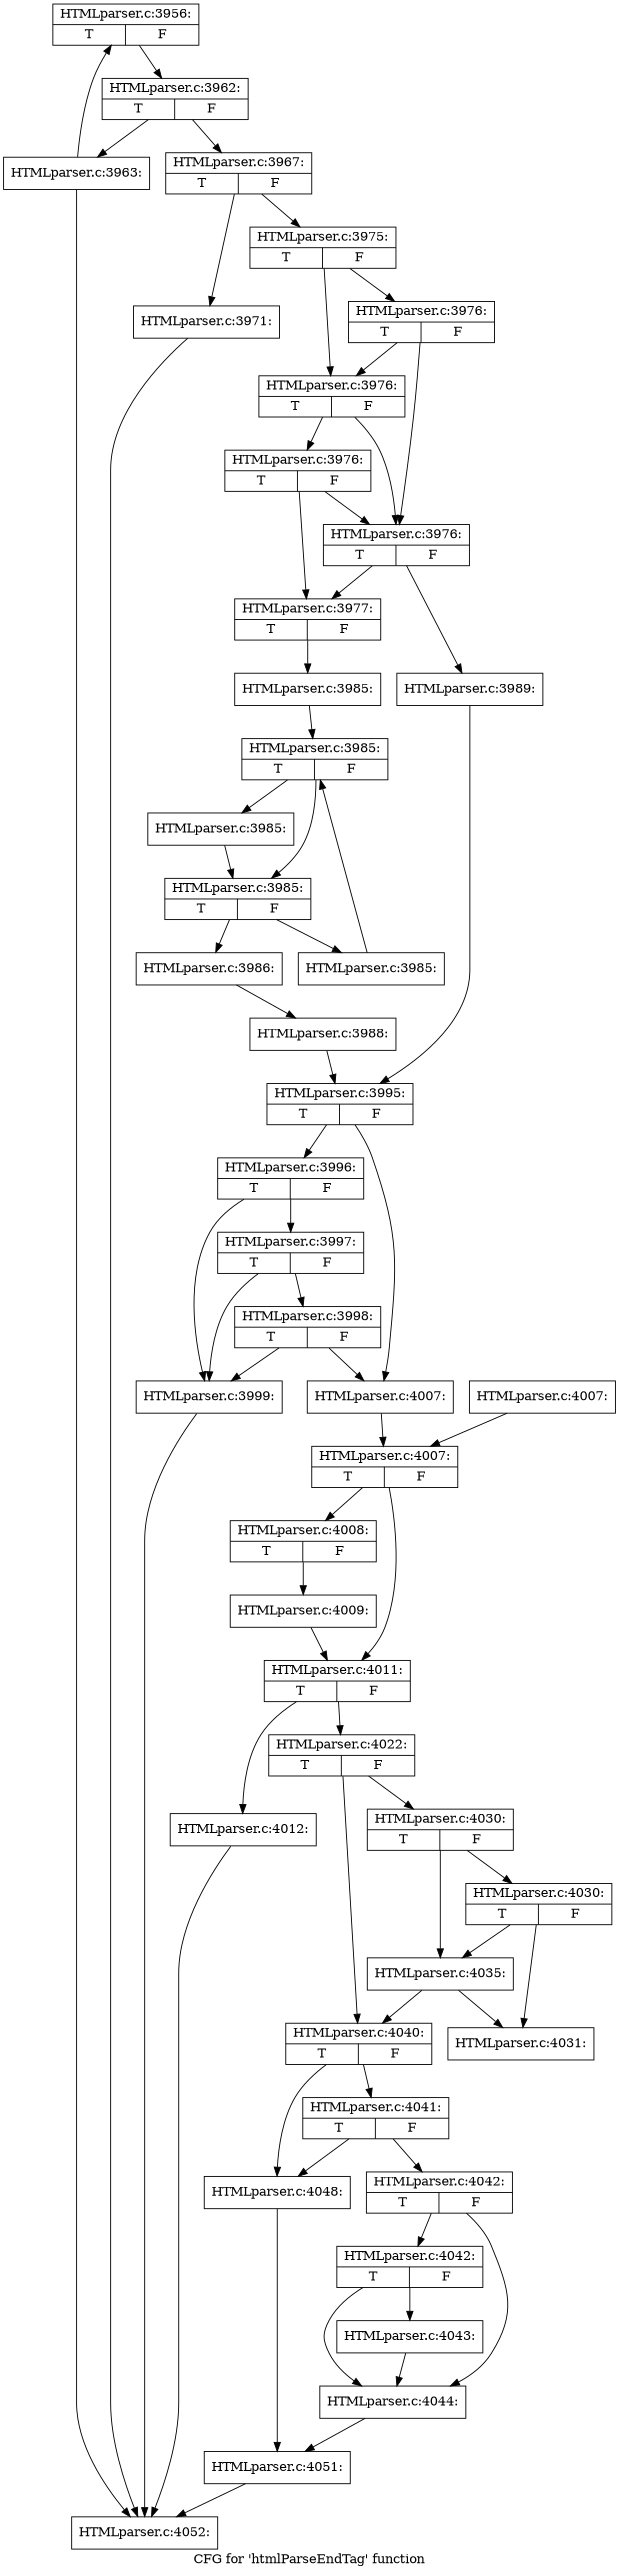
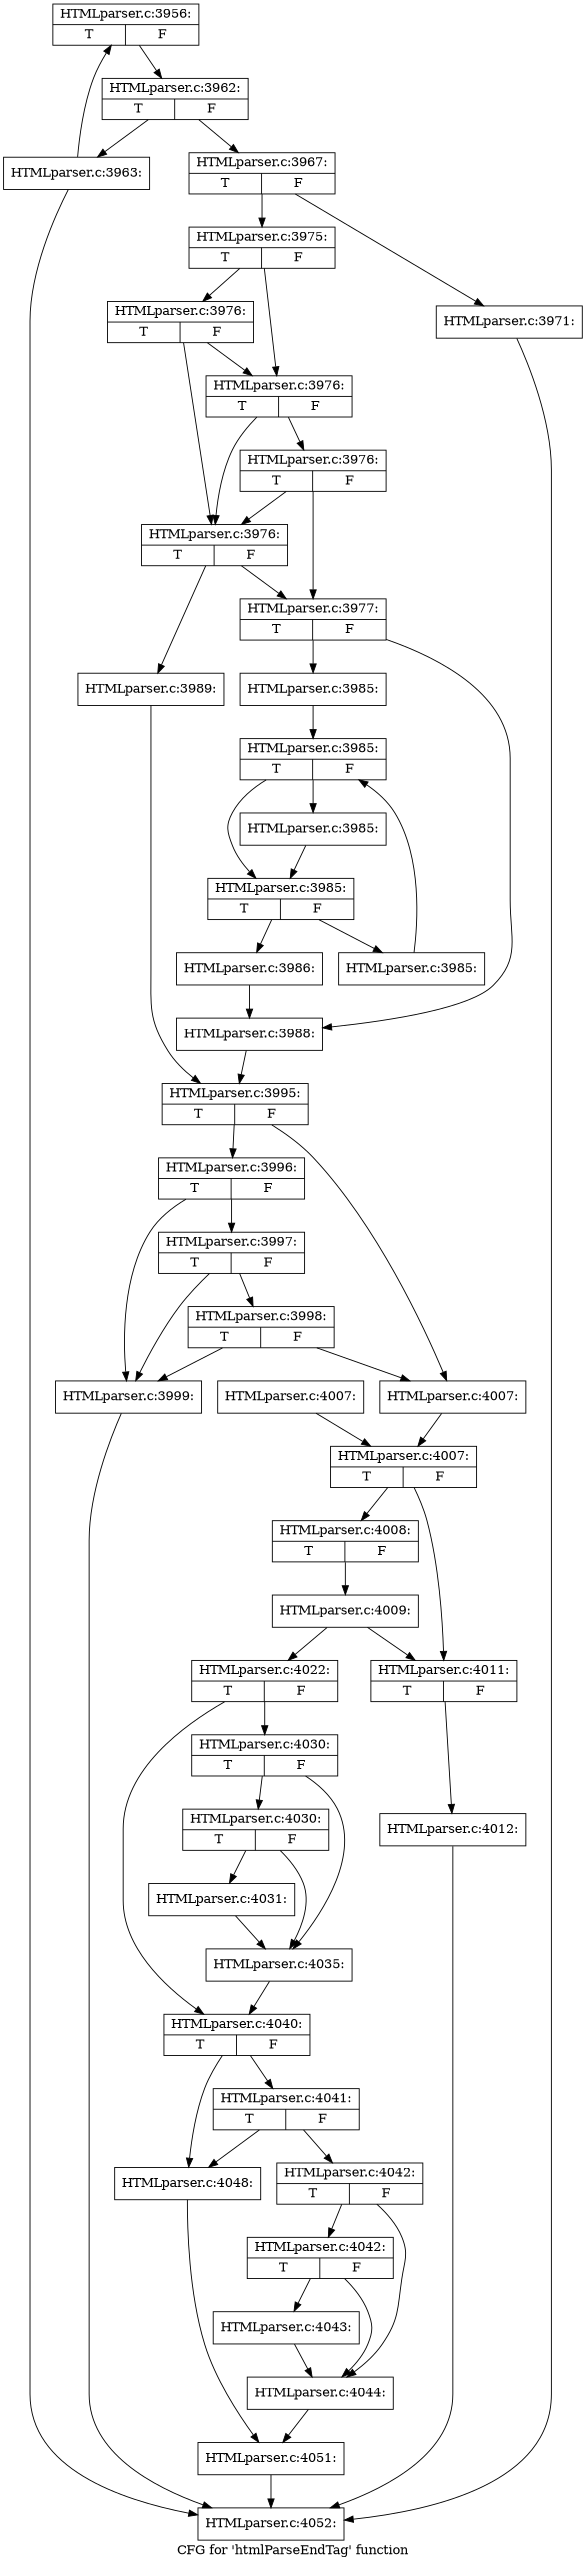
edge "HTMLparser.c:3977:" -> "HTMLparser.c:3988:": added
edge "HTMLparser.c:4011:" -> "HTMLparser.c:4022:": now "HTMLparser.c:4009:" -> "HTMLparser.c:4022:"
edge "HTMLparser.c:4035:" -> "HTMLparser.c:4031:": reversed
